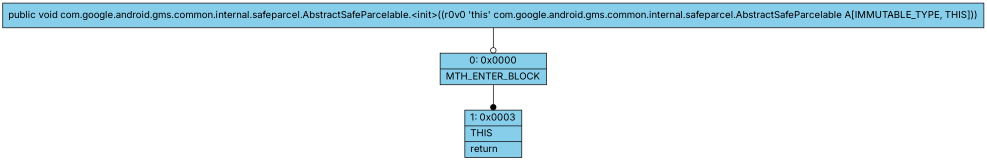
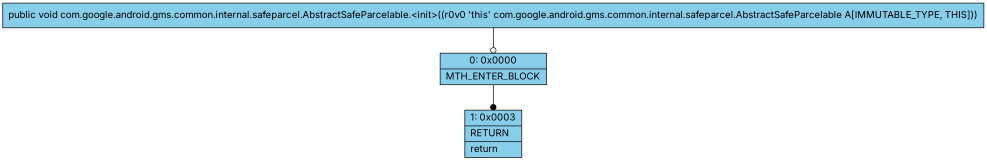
node "1: 0x0003": text "THIS" -> "RETURN"
